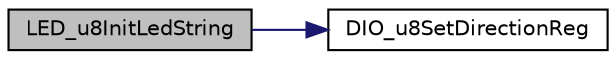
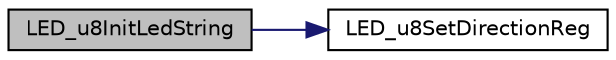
node "DIO_u8SetDirectionReg": label "DIO_u8SetDirectionReg" -> "LED_u8SetDirectionReg"
